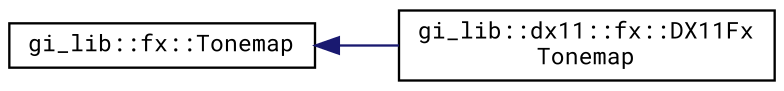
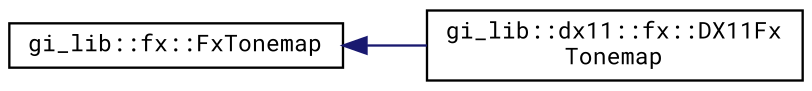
node "gi_lib::fx::Tonemap": label "gi_lib::fx::Tonemap" -> "gi_lib::fx::FxTonemap"
